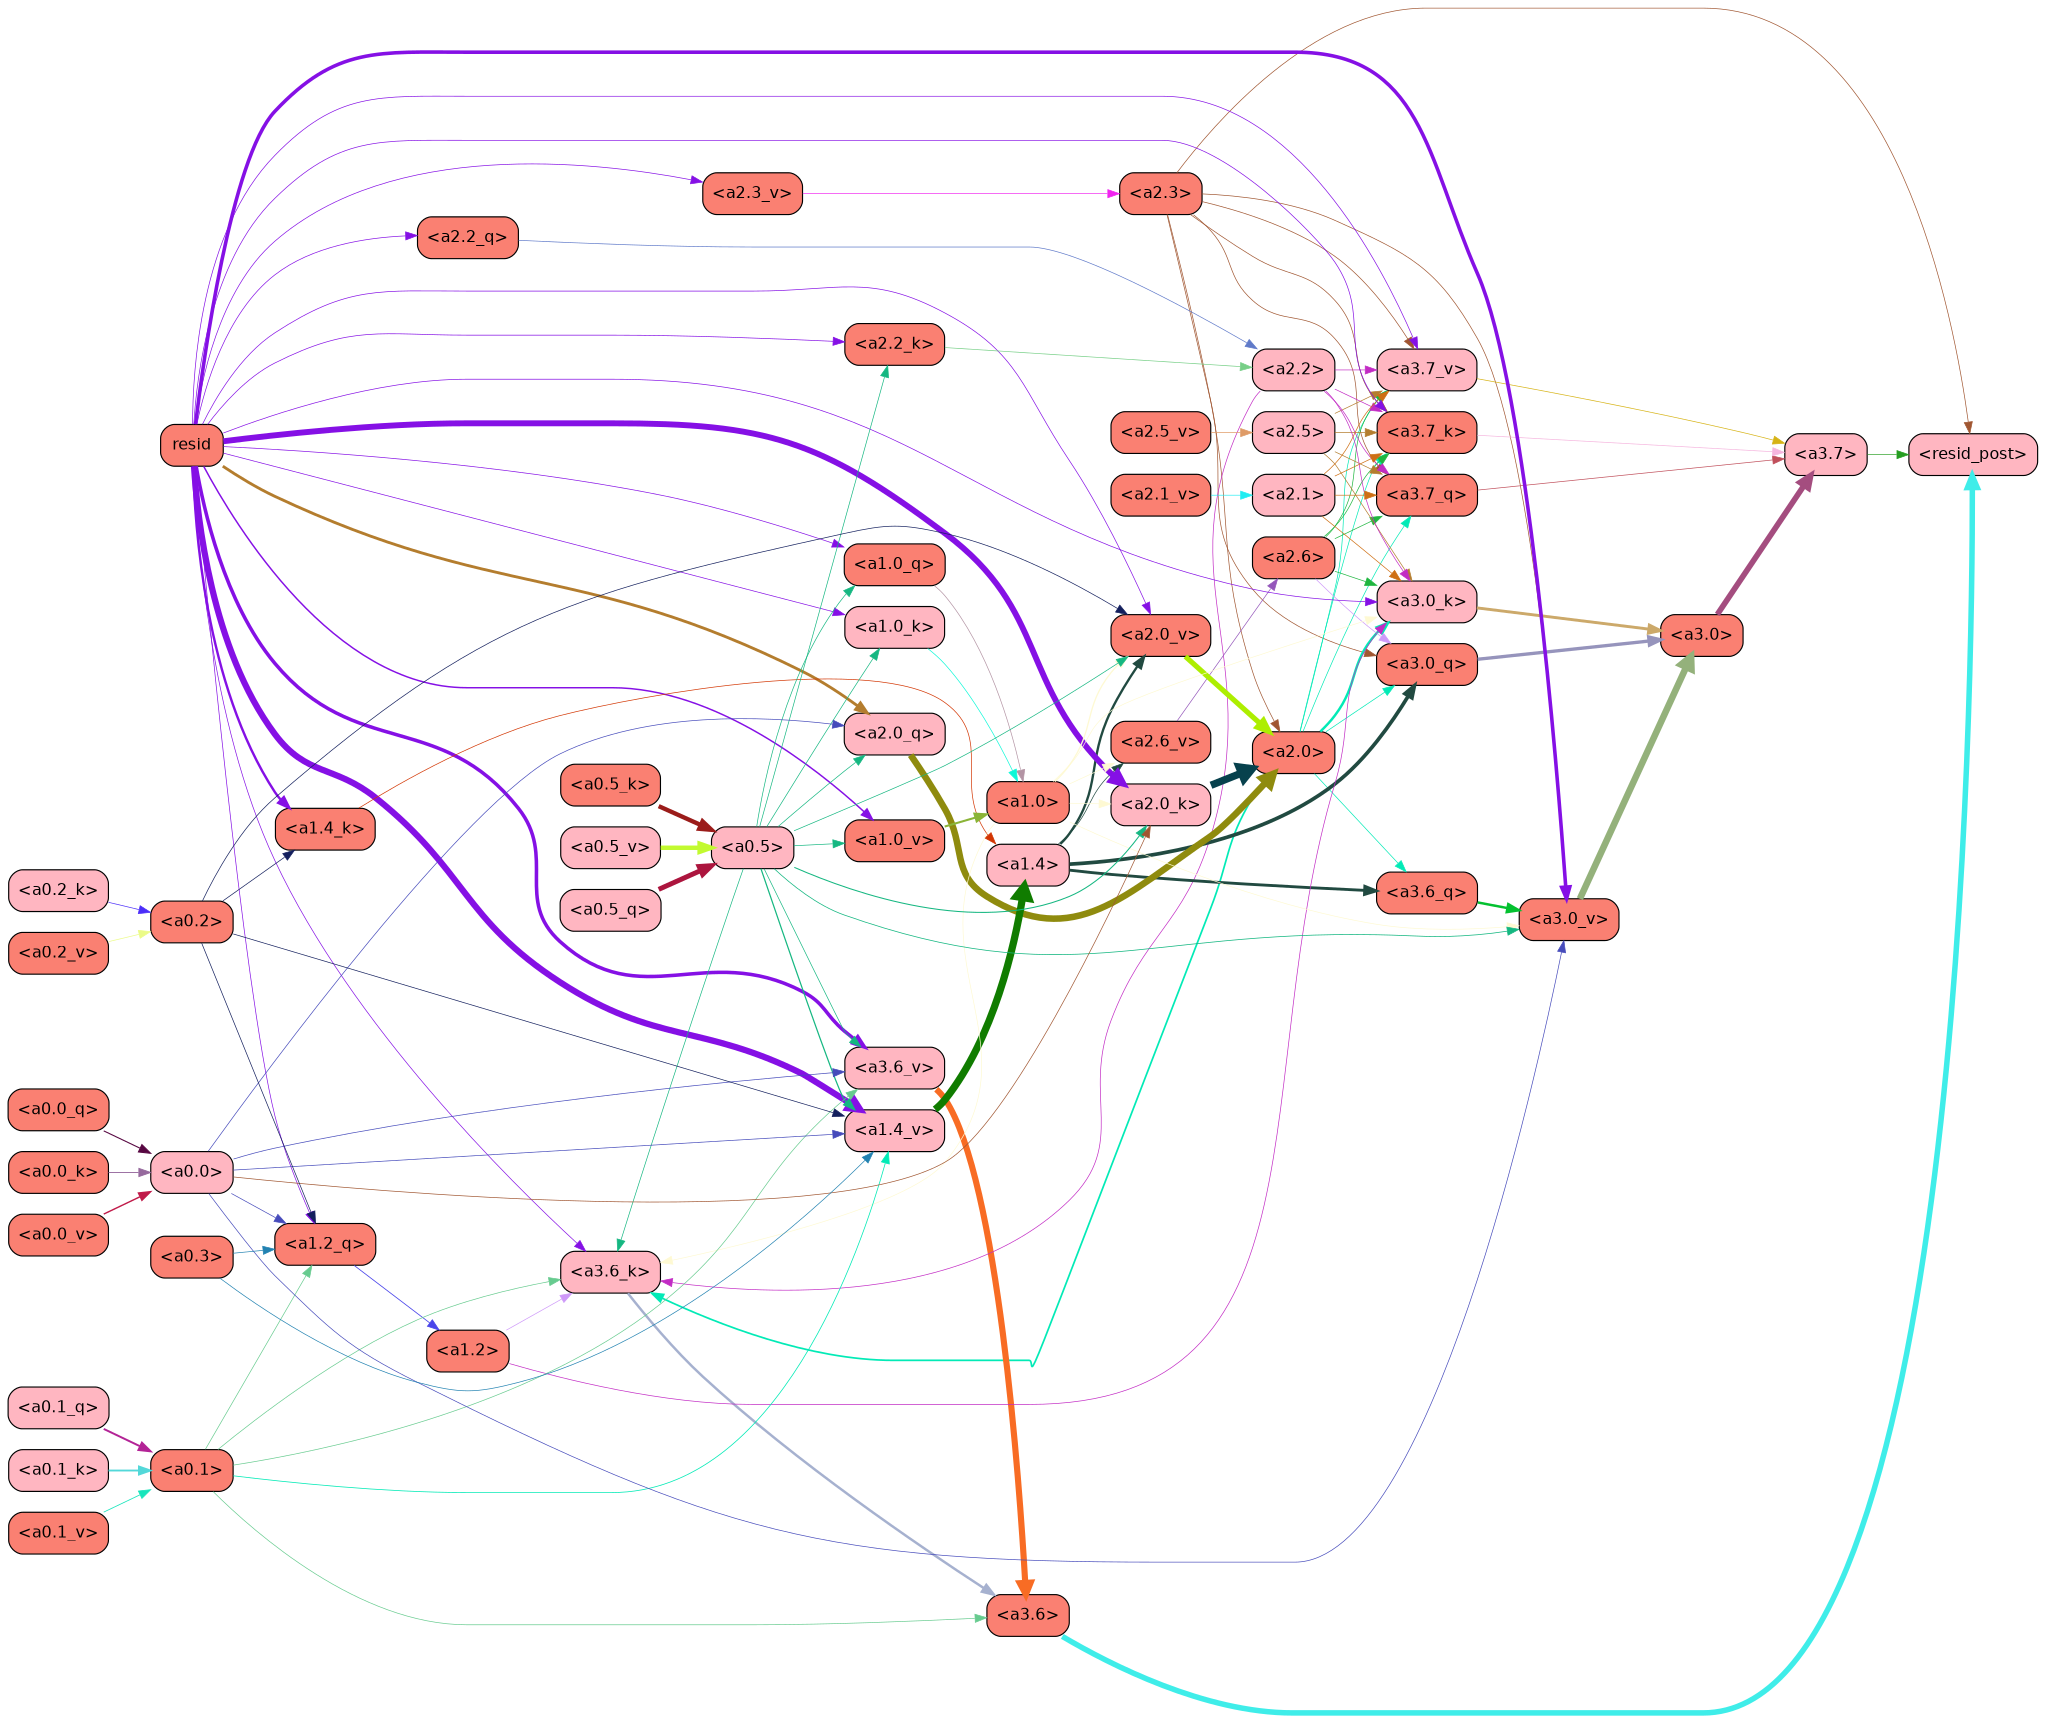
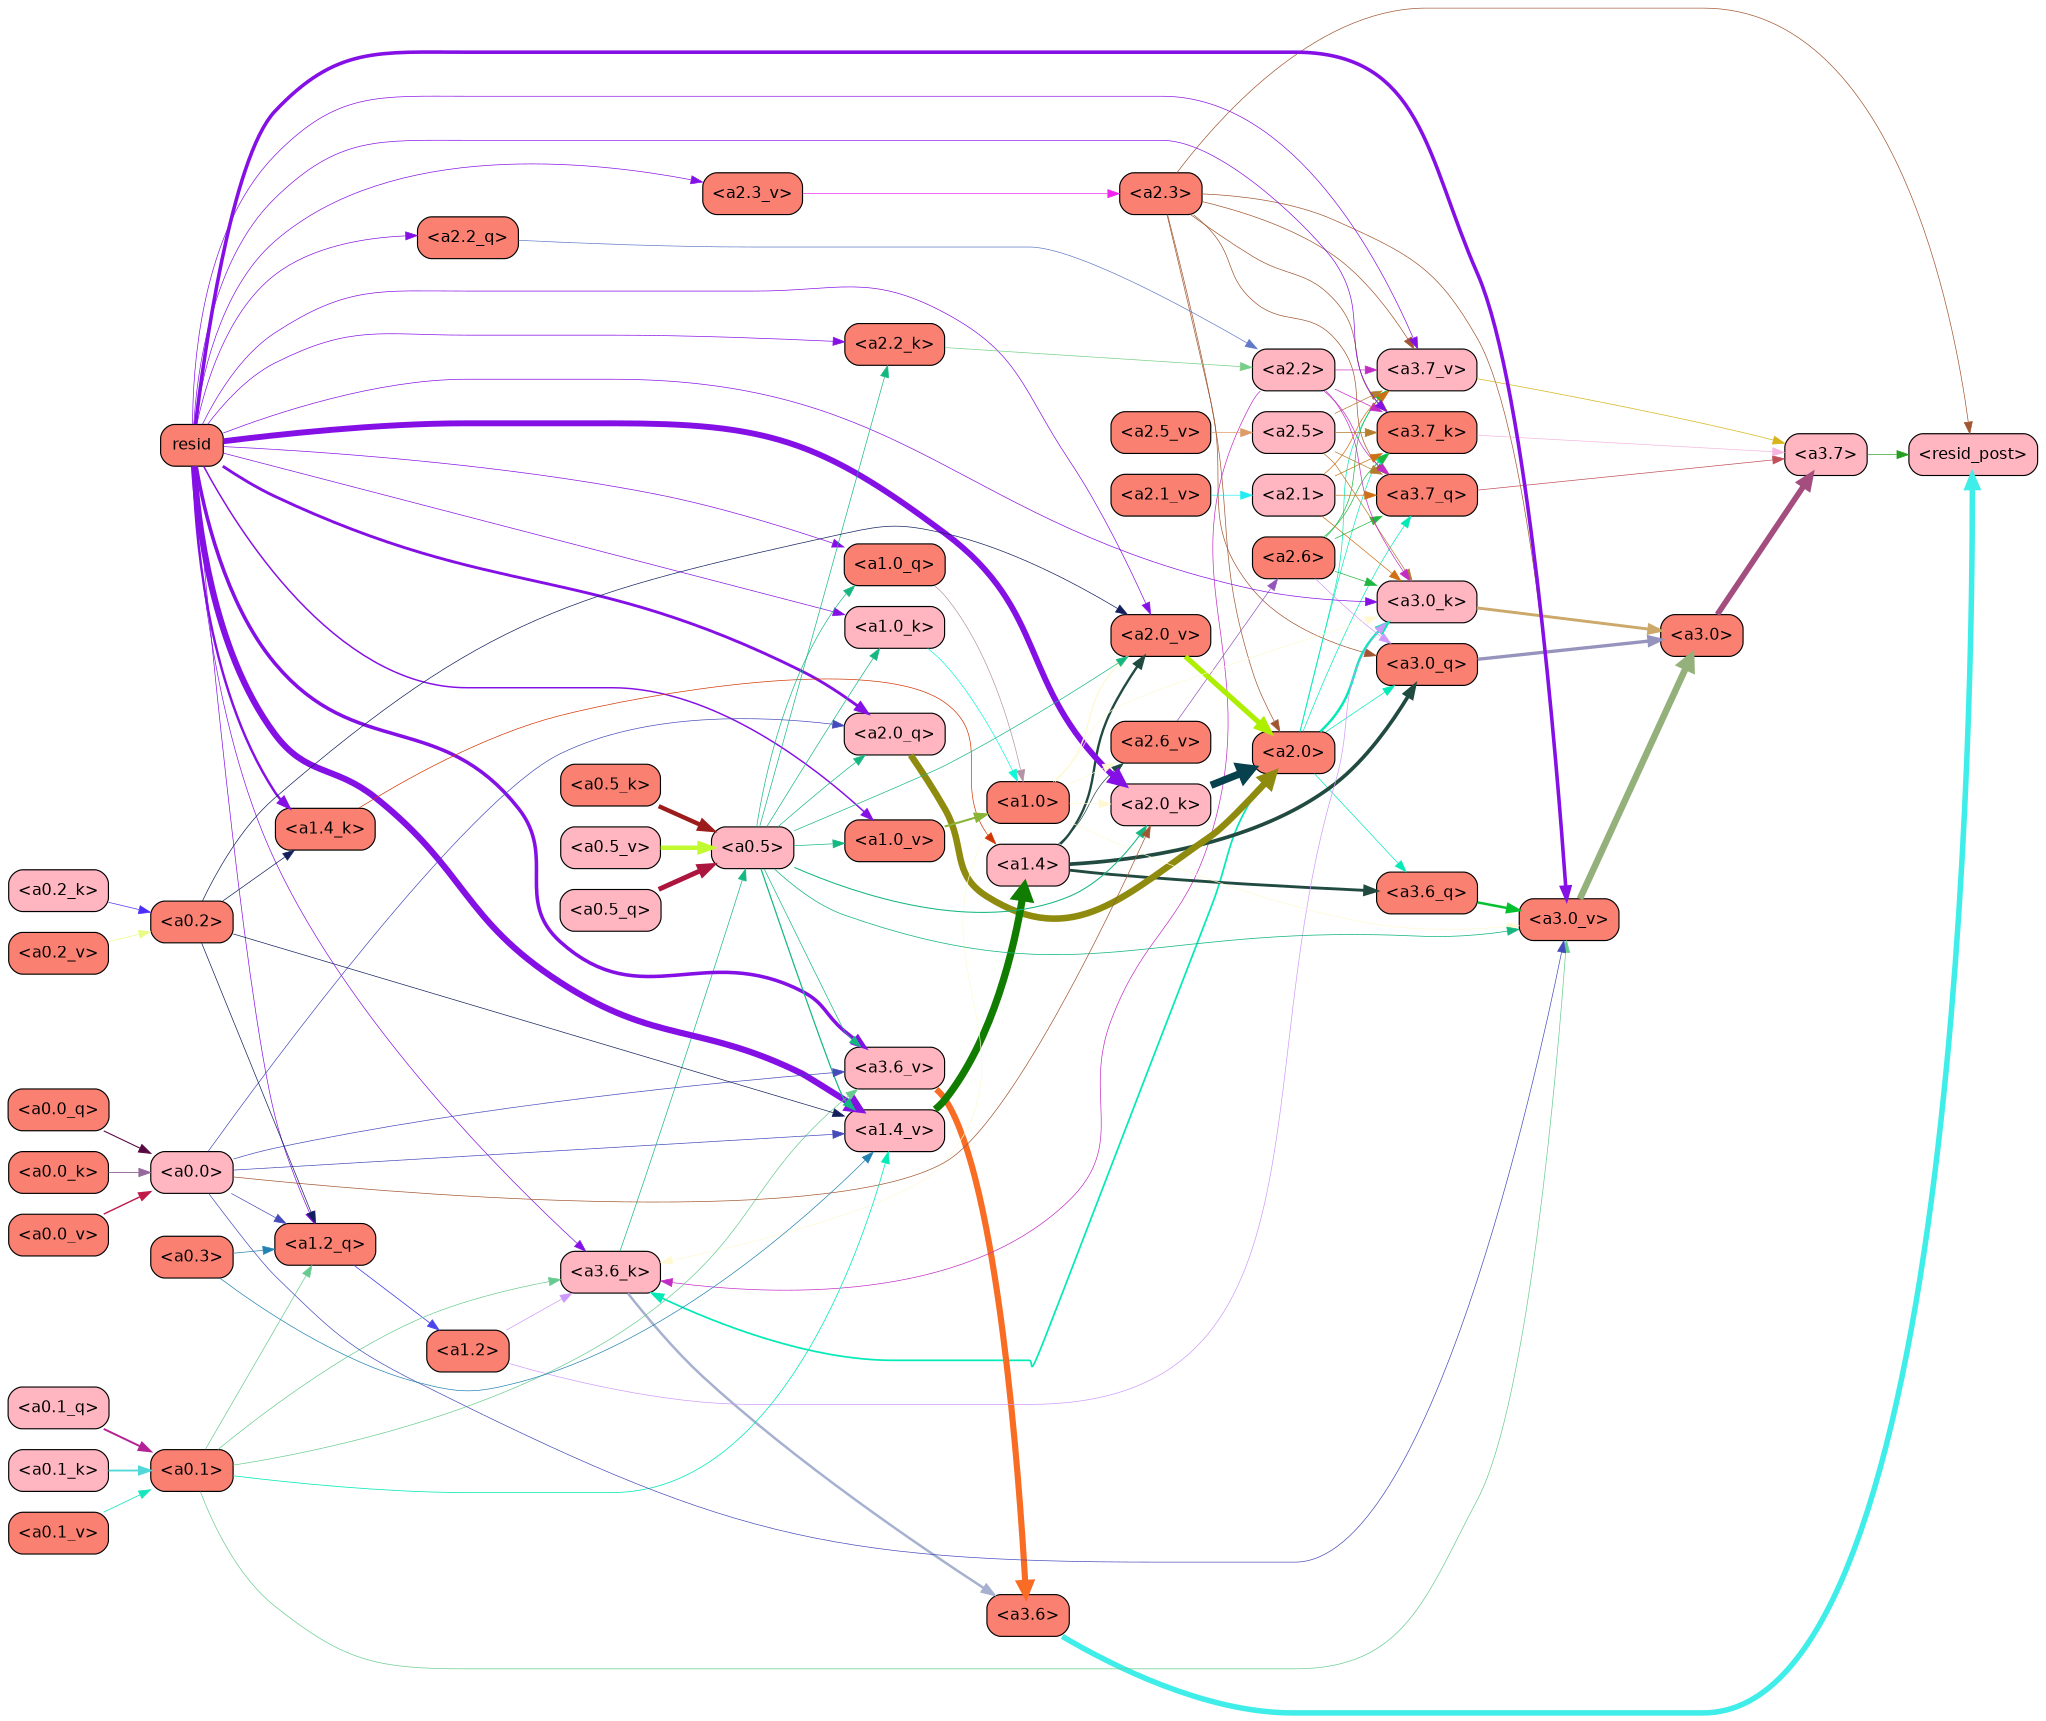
edge "resid" -> "<a2.0_q>": color #b47d2e -> #8510e5
edge "<a0.5>" -> "<a3.6_k>": reversed
edge "<a1.2>" -> "<a3.0_k>": color #c22bc4 -> #ce99f9
edge "<a0.1>" -> "<a3.6>": now "<a0.1>" -> "<a3.0_v>"
